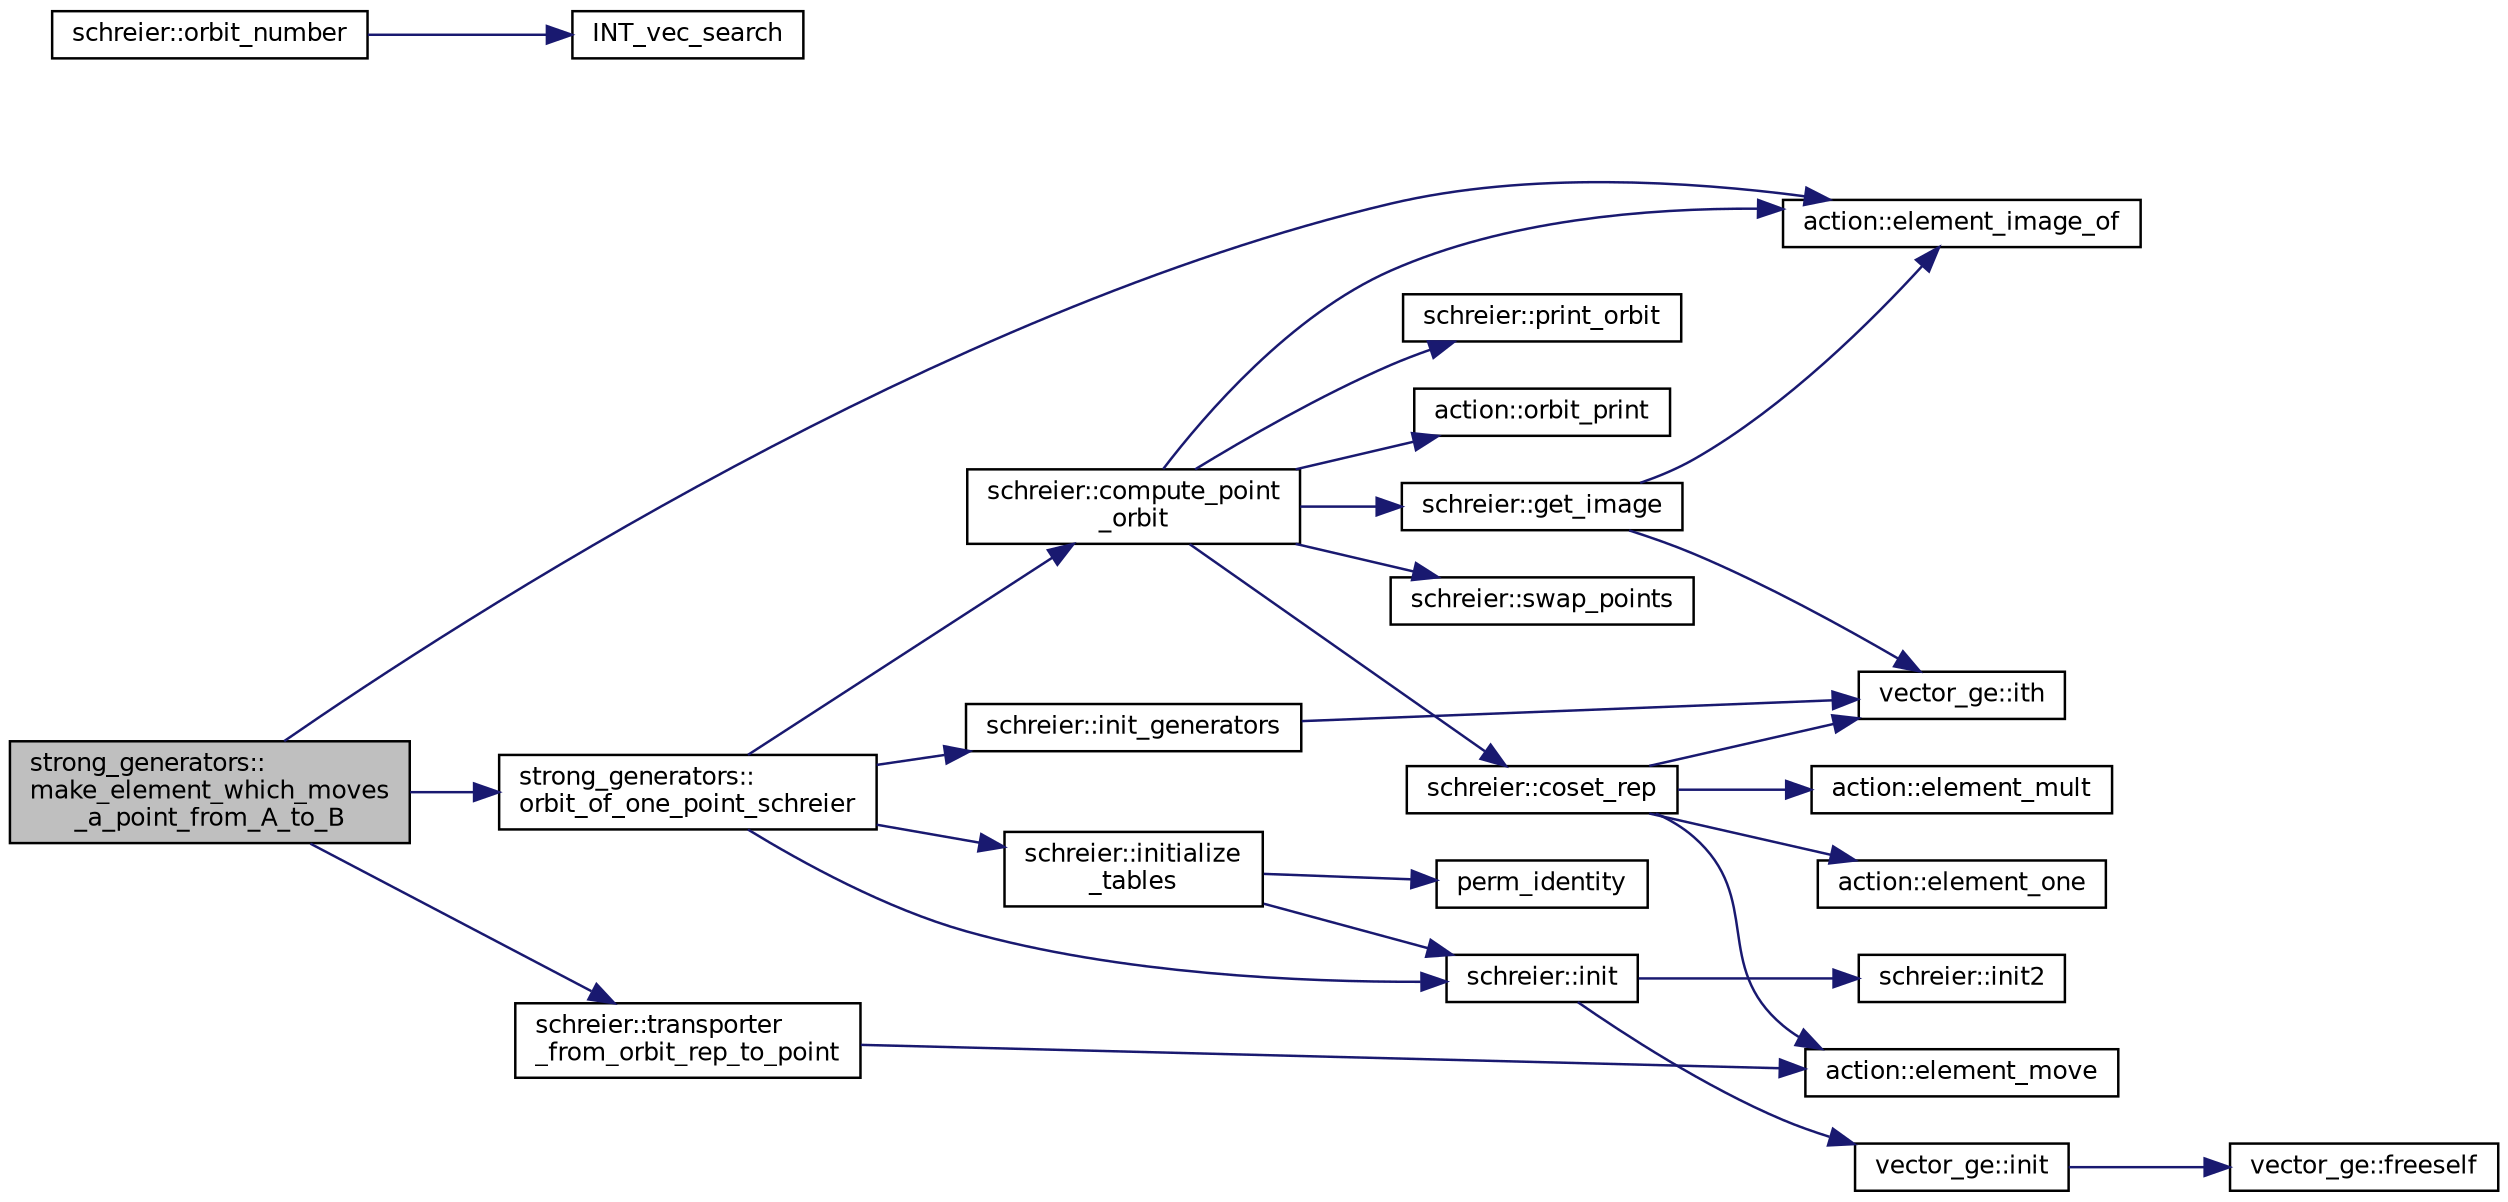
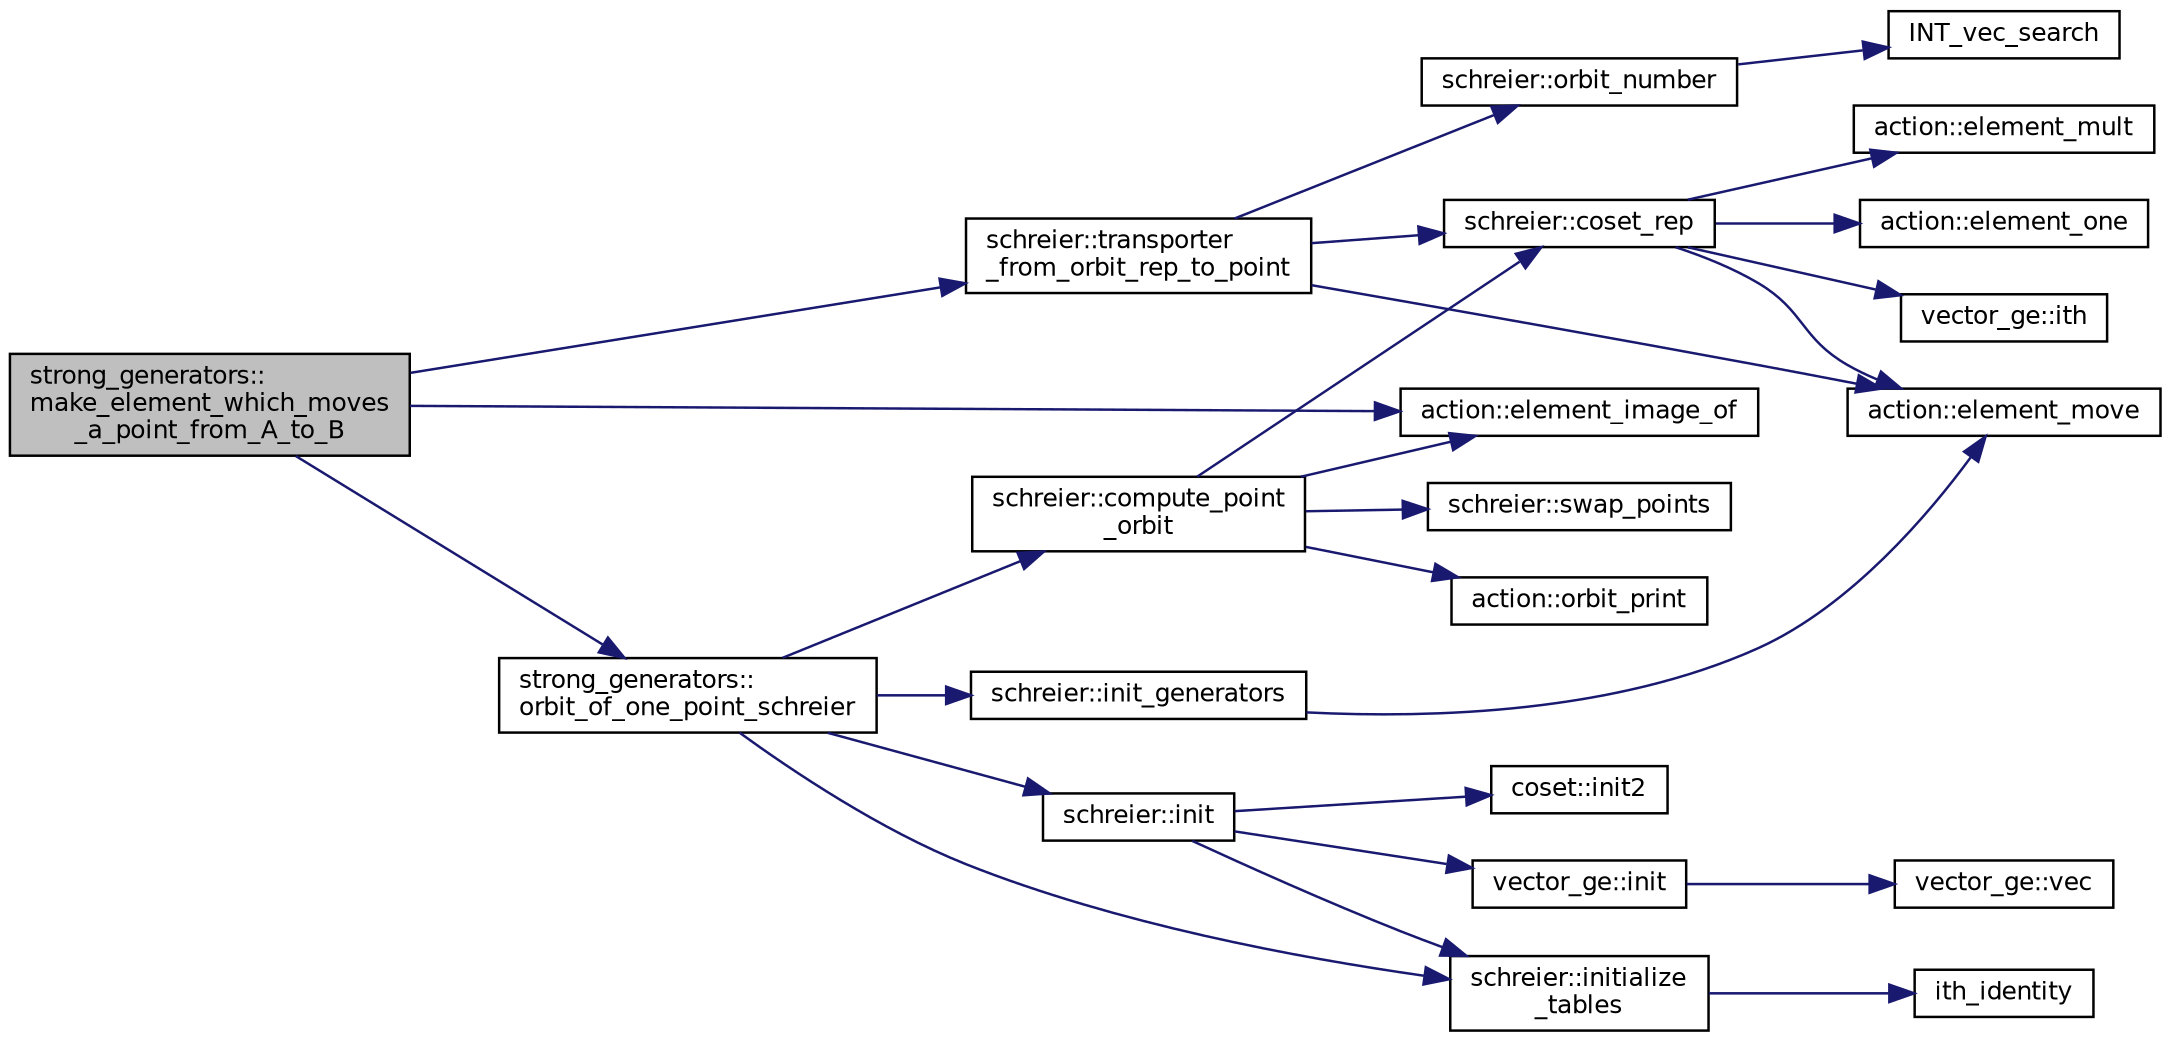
edge "schreier::transporter _from_orbit_rep_to_point" -> "schreier::orbit_number": added
edge "schreier::transporter _from_orbit_rep_to_point" -> "schreier::coset_rep": added
node "schreier::print_orbit": removed
node "schreier::get_image": removed
edge "schreier::init_generators" -> "vector_ge::ith": now "schreier::init_generators" -> "action::element_move"
node "perm_identity": label "perm_identity" -> "ith_identity"
edge "schreier::initialize _tables" -> "schreier::init": reversed
node "schreier::init2": label "schreier::init2" -> "coset::init2"
node "vector_ge::freeself": label "vector_ge::freeself" -> "vector_ge::vec"
